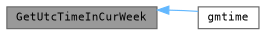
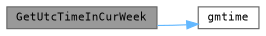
edge "gmtime" -> "GetUtcTimeInCurWeek": reversed
